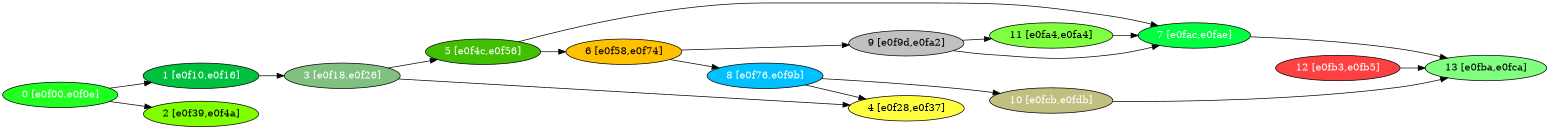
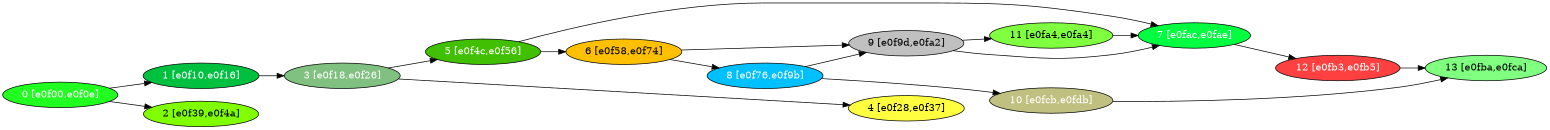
edge "7 [e0fac,e0fae]" -> "13 [e0fba,e0fca]": now "7 [e0fac,e0fae]" -> "12 [e0fb3,e0fb5]"
edge "8 [e0f76,e0f9b]" -> "4 [e0f28,e0f37]": now "8 [e0f76,e0f9b]" -> "9 [e0f9d,e0fa2]"
